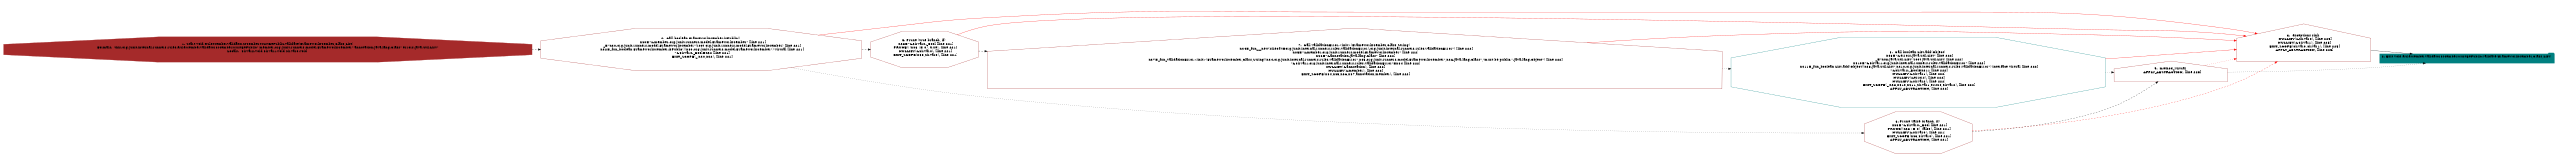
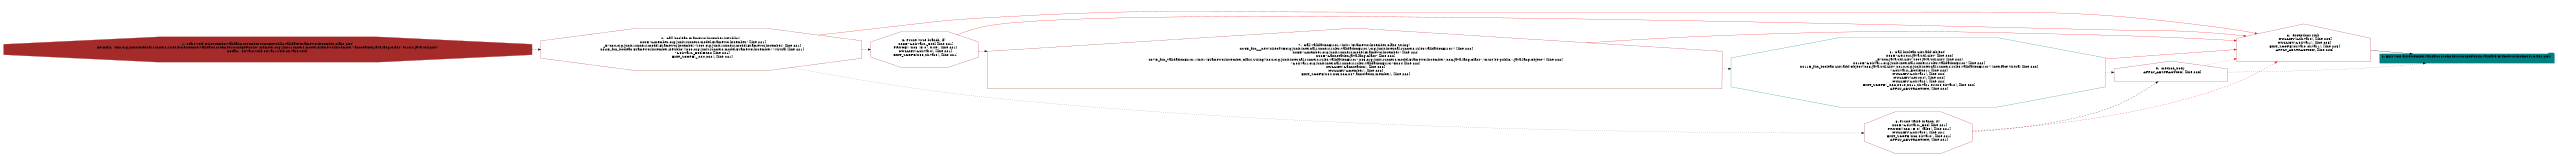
node "9:  method_virtual APPLY_ABSTRACTION; [line 225]": label "9:  method_virtual APPLY_ABSTRACTION; [line 225]" -> "9:  method_body APPLY_ABSTRACTION; [line 225]"
